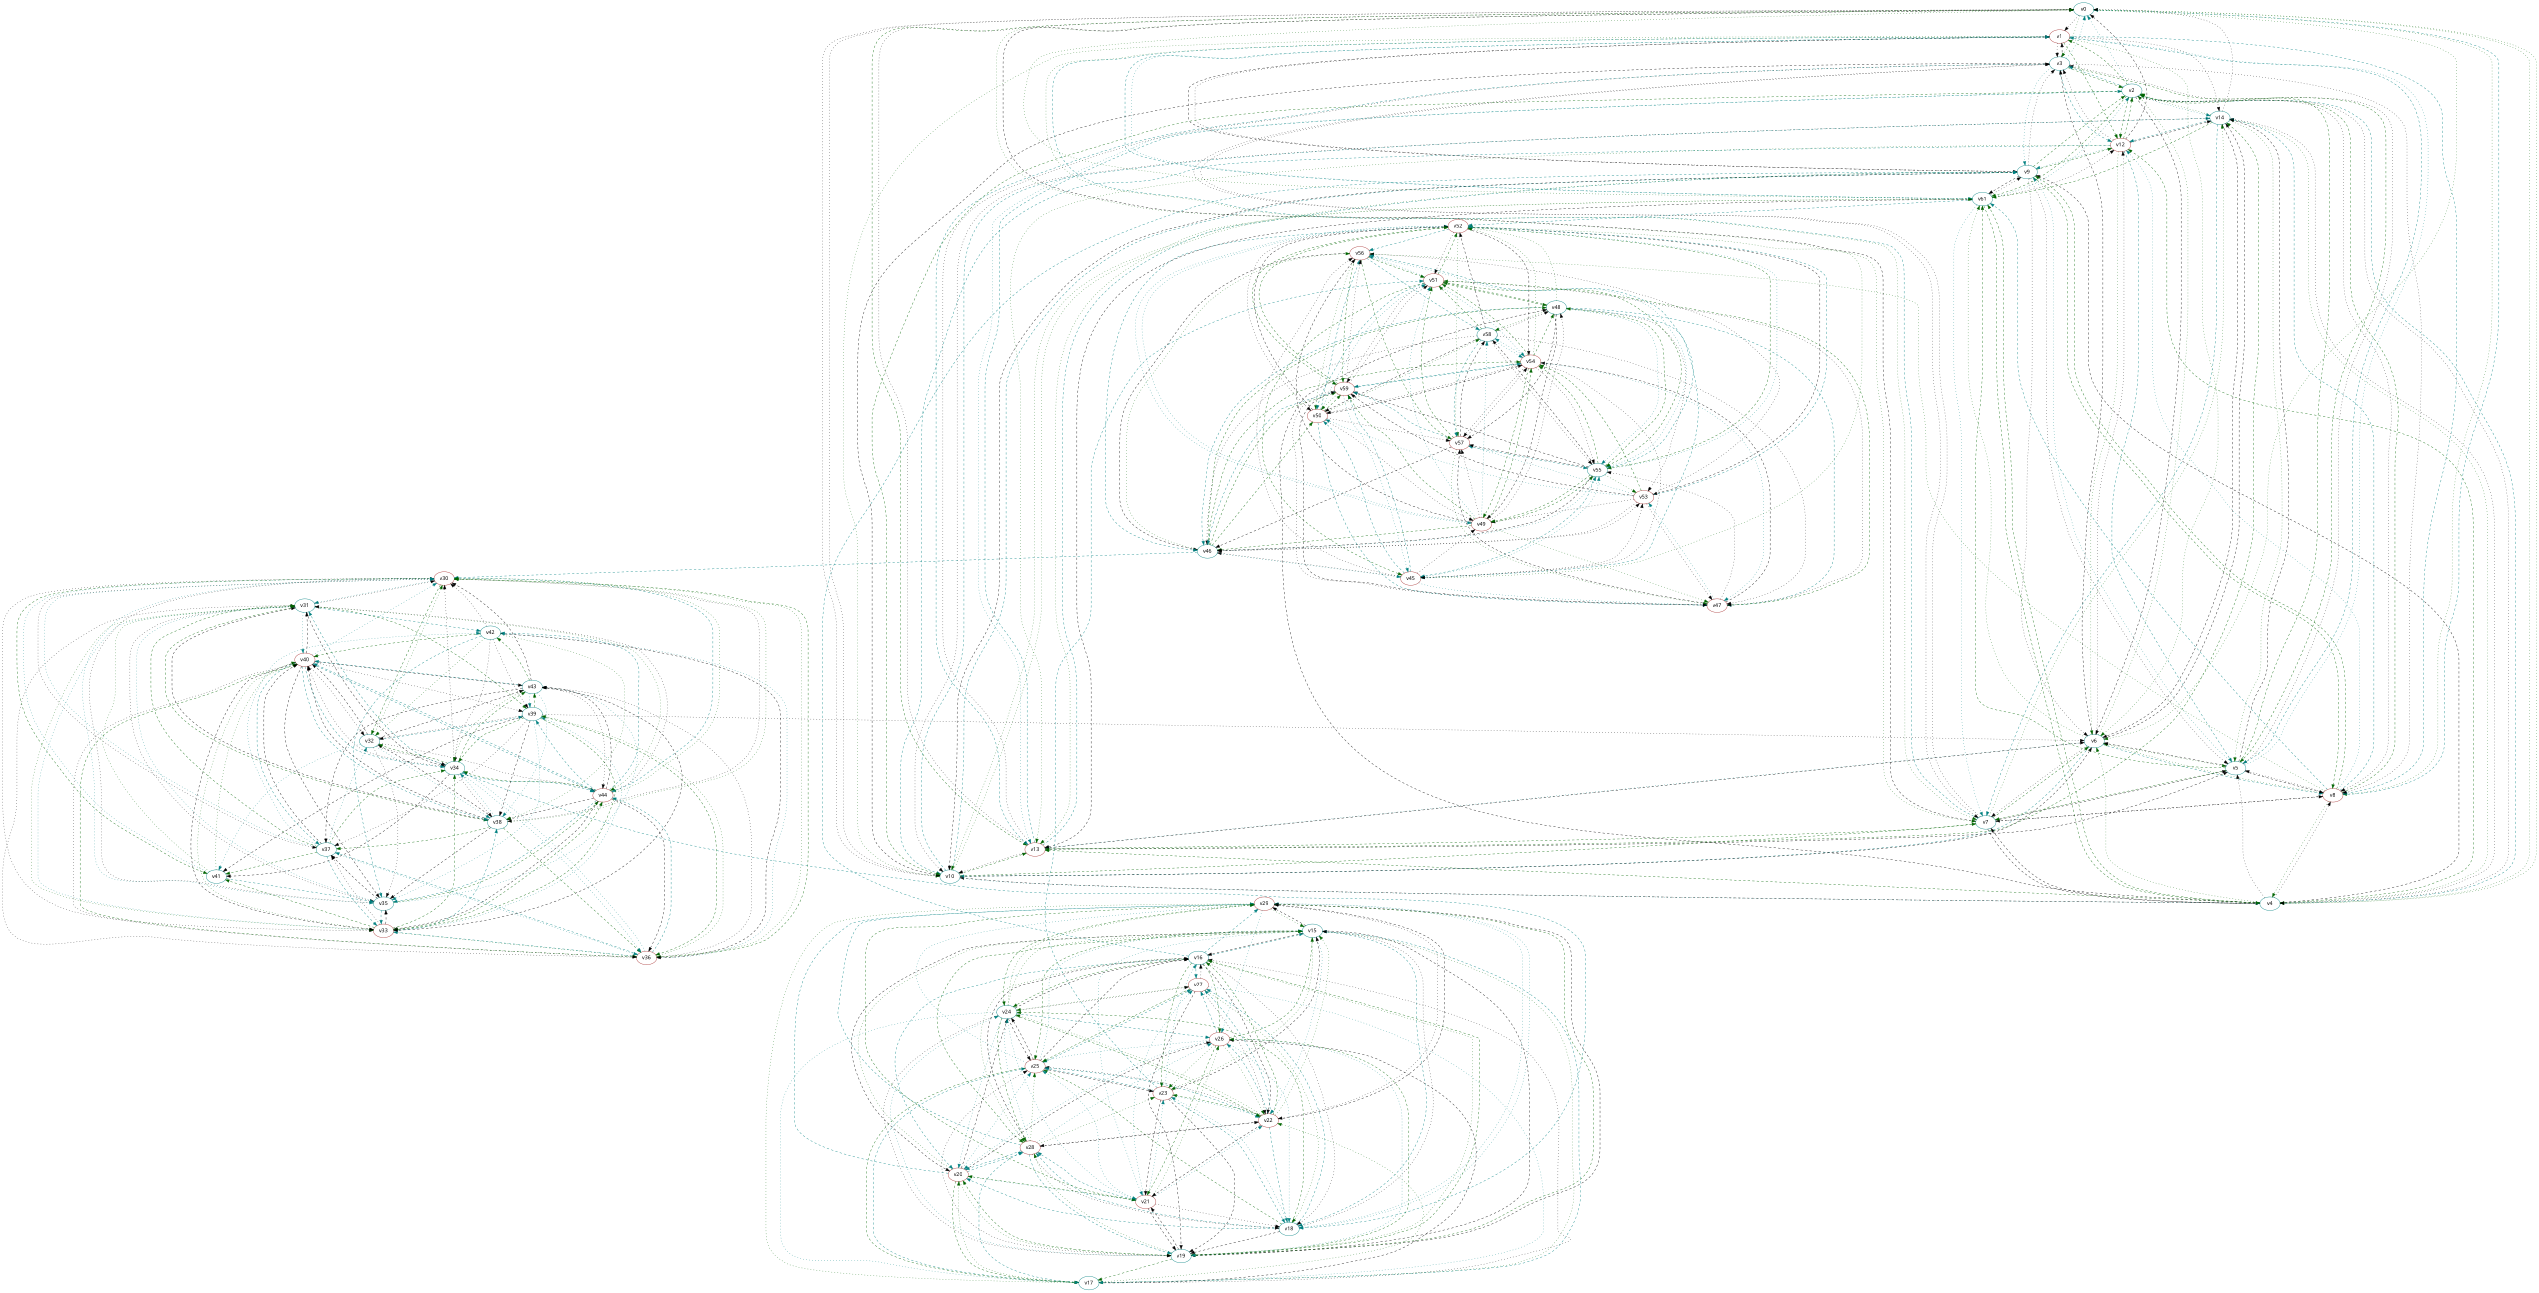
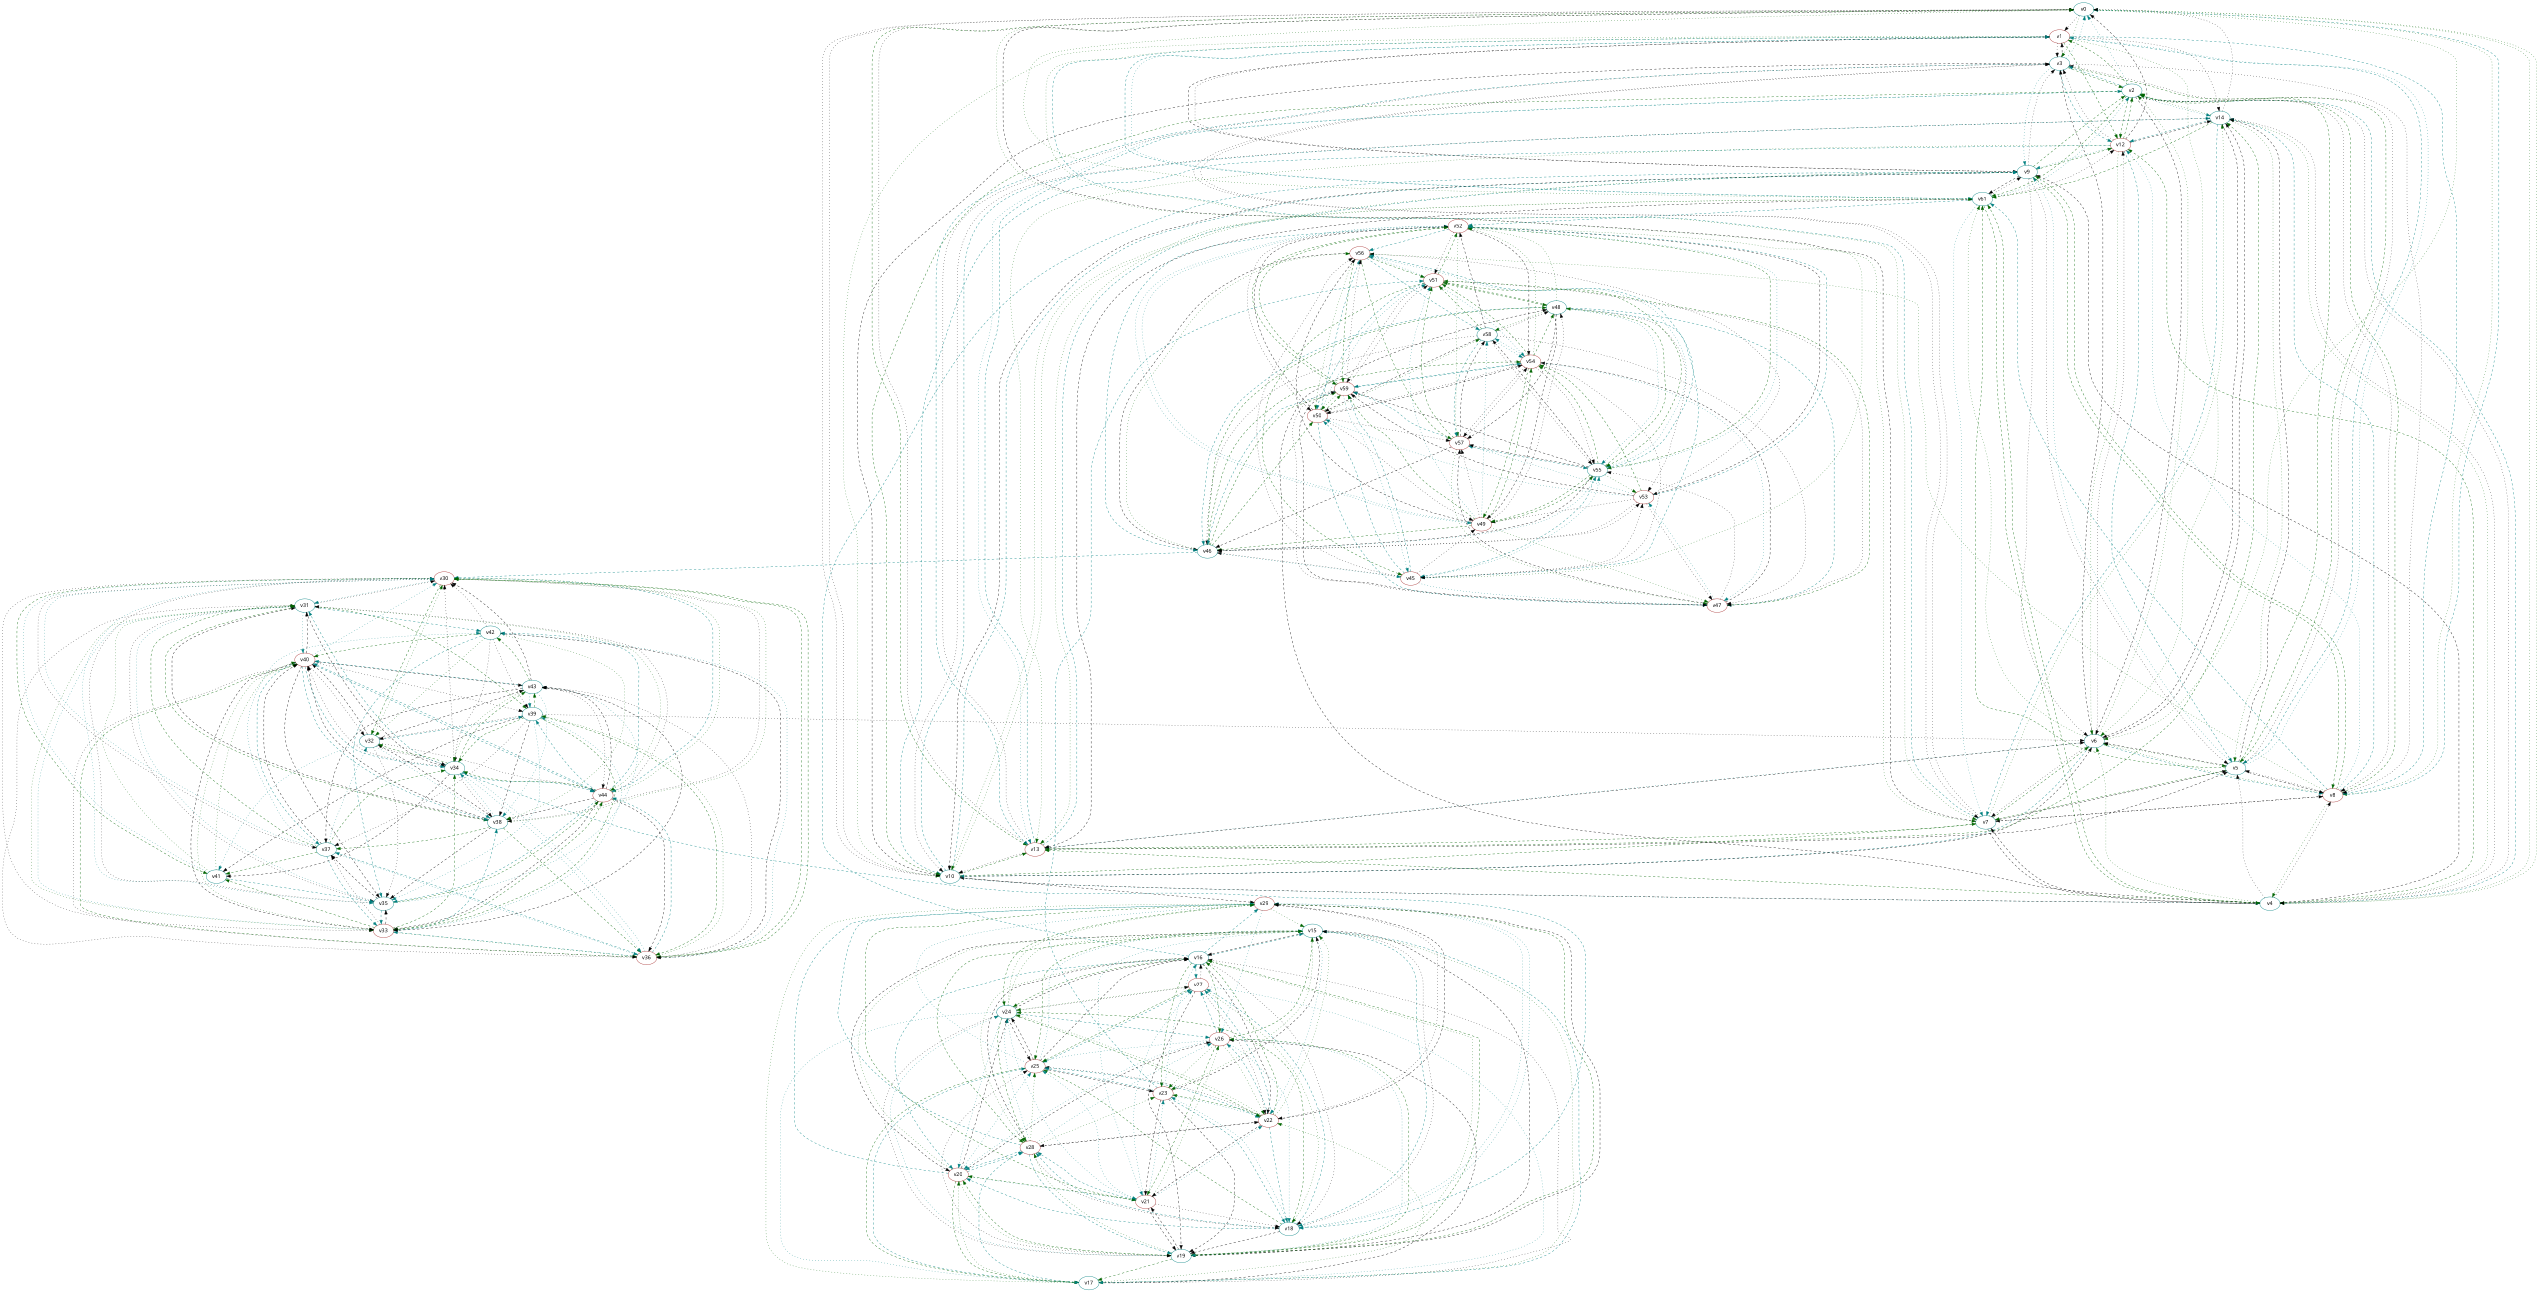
edge "v30" -> "v36": style dotted -> dashed
edge "v15" -> "v29": now "v10" -> "v29"
